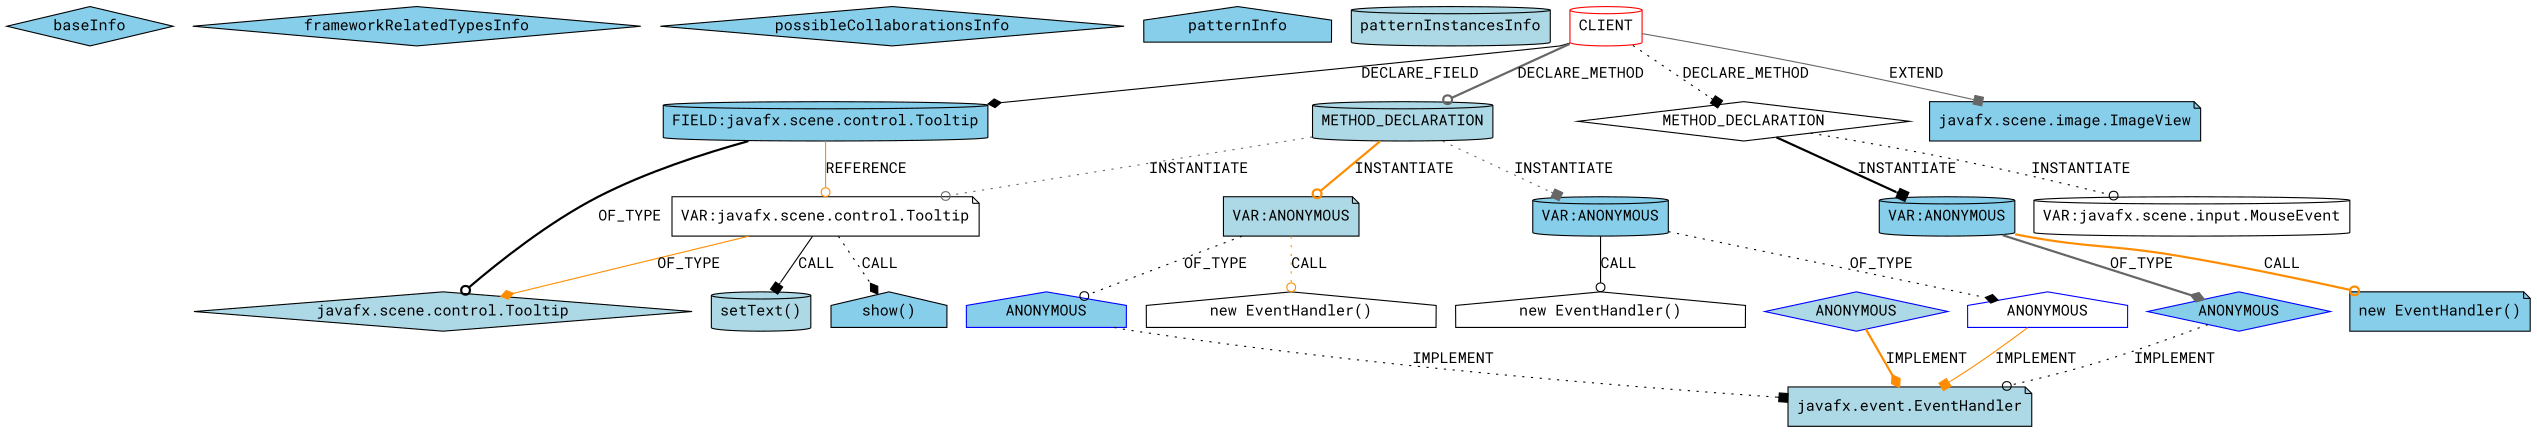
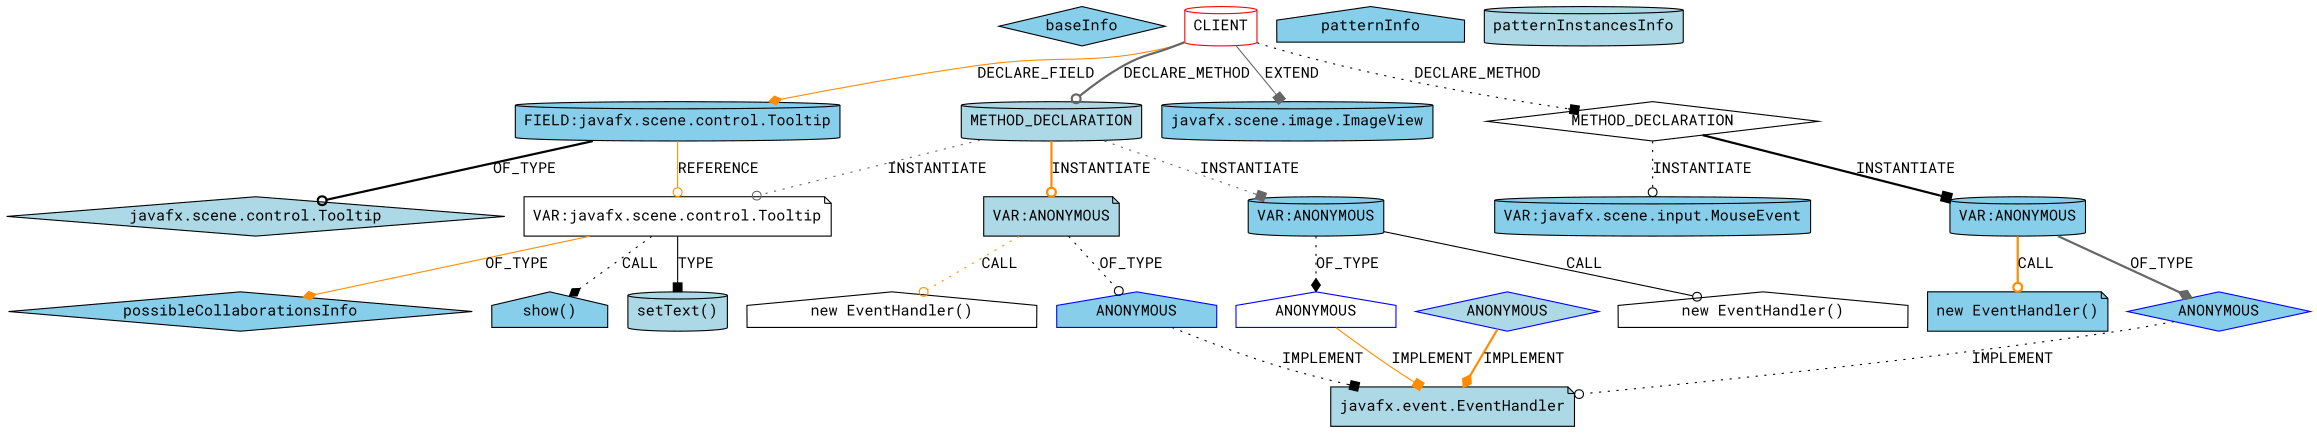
node "frameworkRelatedTypesInfo": removed
edge "CLIENT" -> "FIELD:javafx.scene.control.Tooltip": color black -> darkorange
node "javafx.scene.image.ImageView": shape note -> cylinder
node "VAR:javafx.scene.input.MouseEvent": fillcolor white -> skyblue
edge "VAR:javafx.scene.control.Tooltip" -> "setText()": label "CALL" -> "TYPE"
edge "VAR:javafx.scene.control.Tooltip" -> "javafx.scene.control.Tooltip": now "VAR:javafx.scene.control.Tooltip" -> "possibleCollaborationsInfo"
